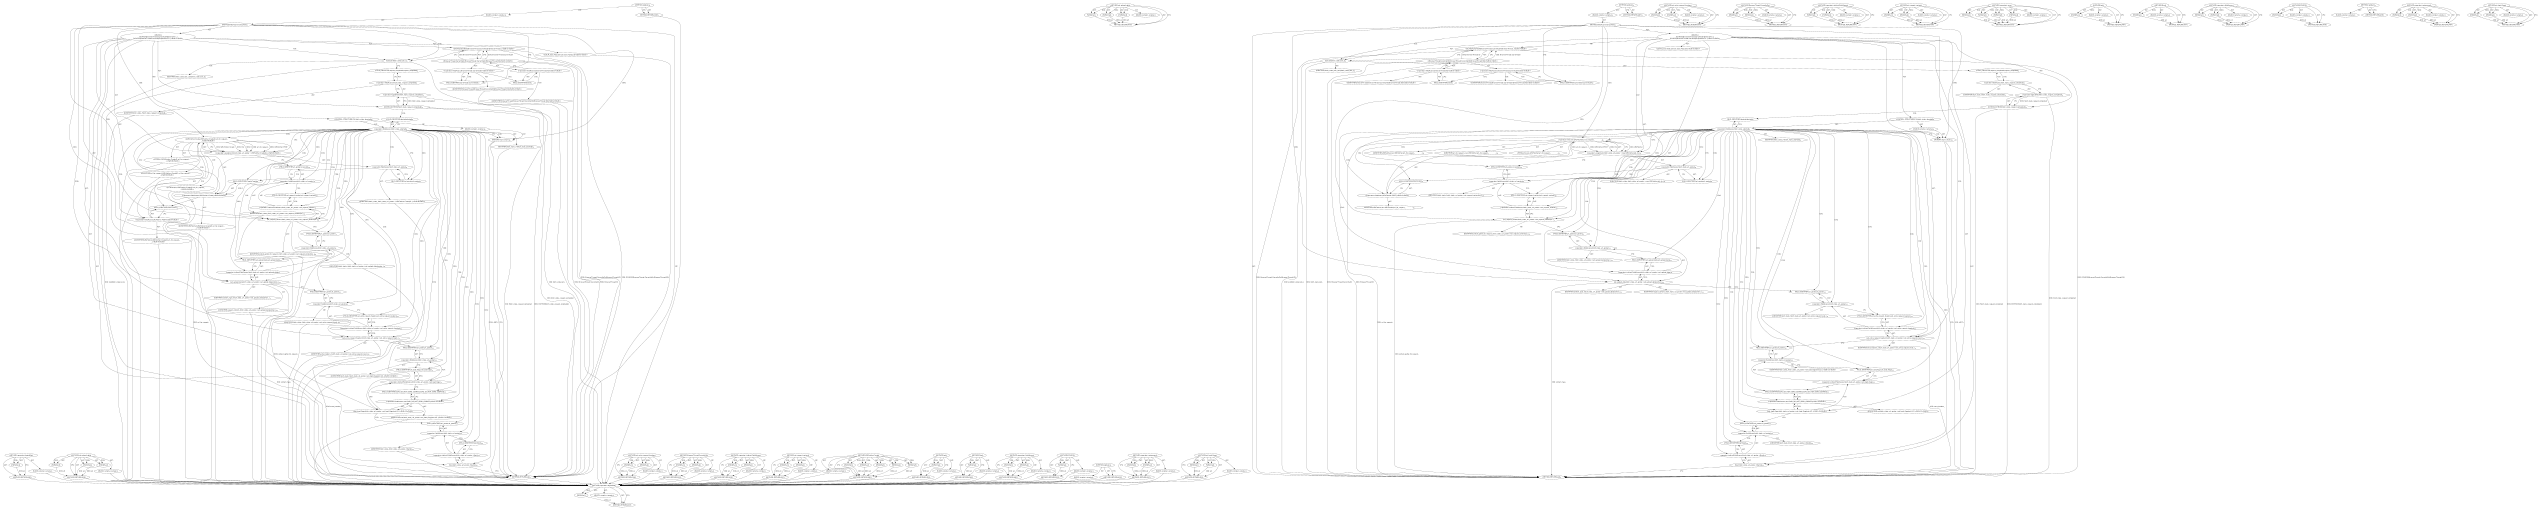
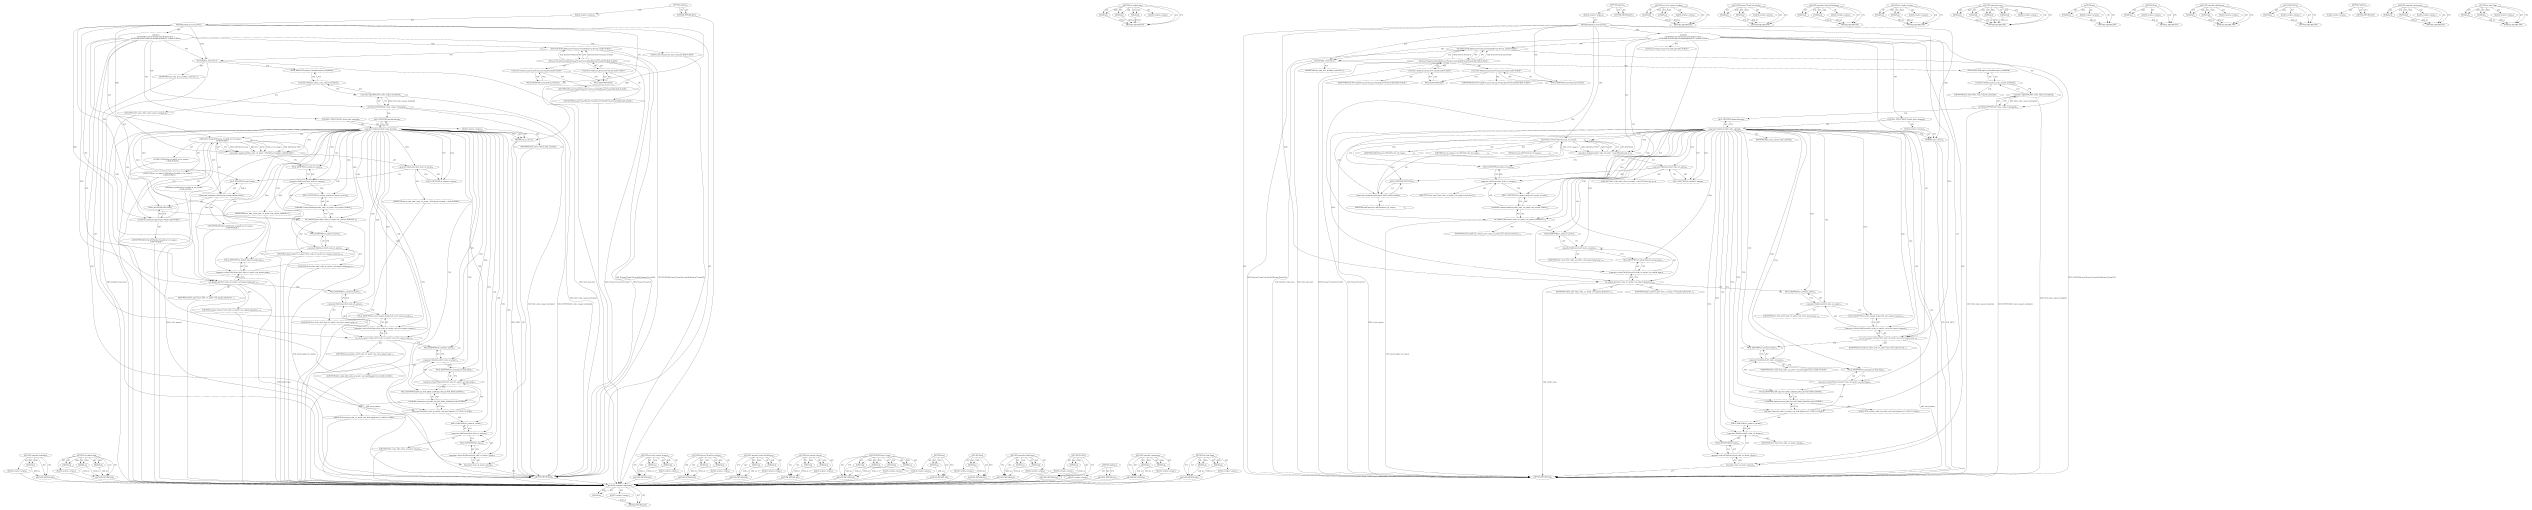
node "(PARAM,p5)": removed
